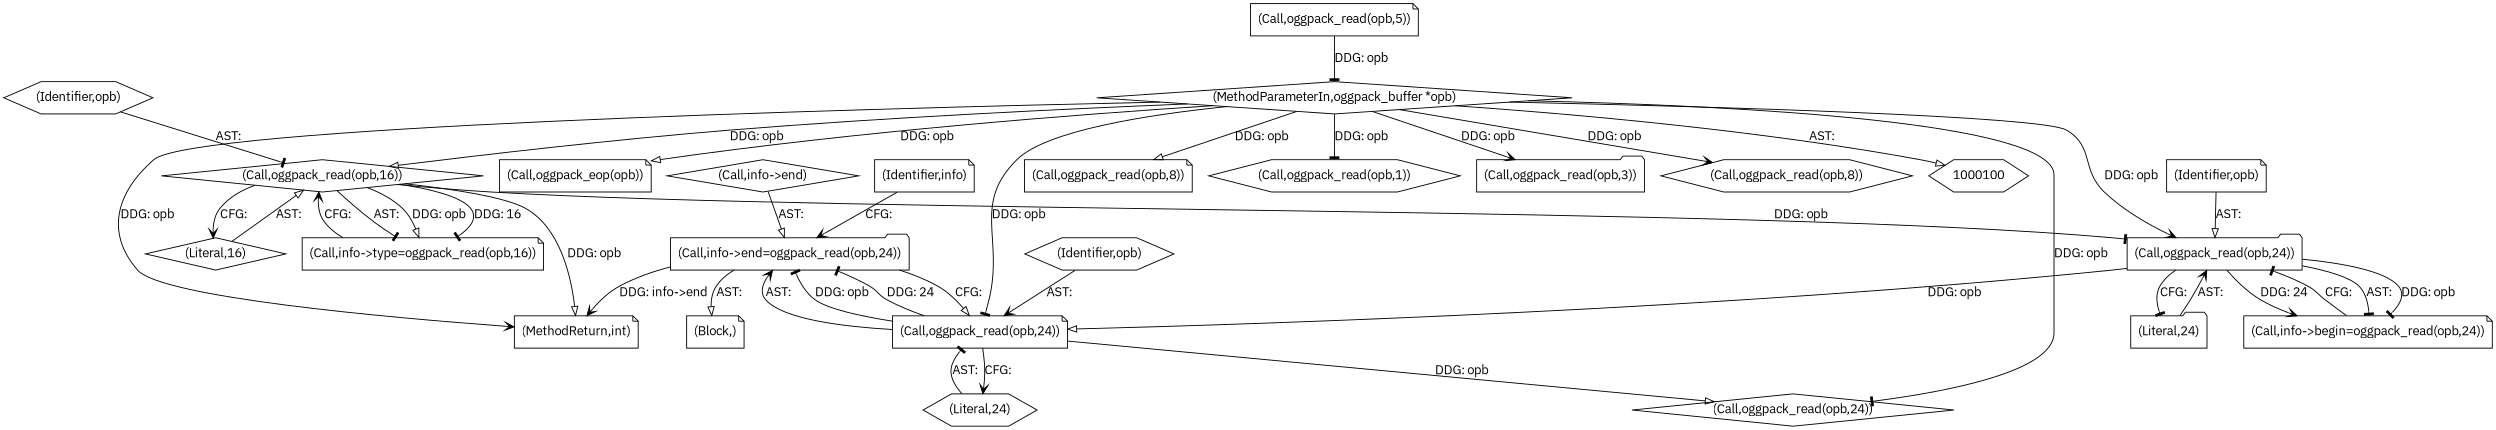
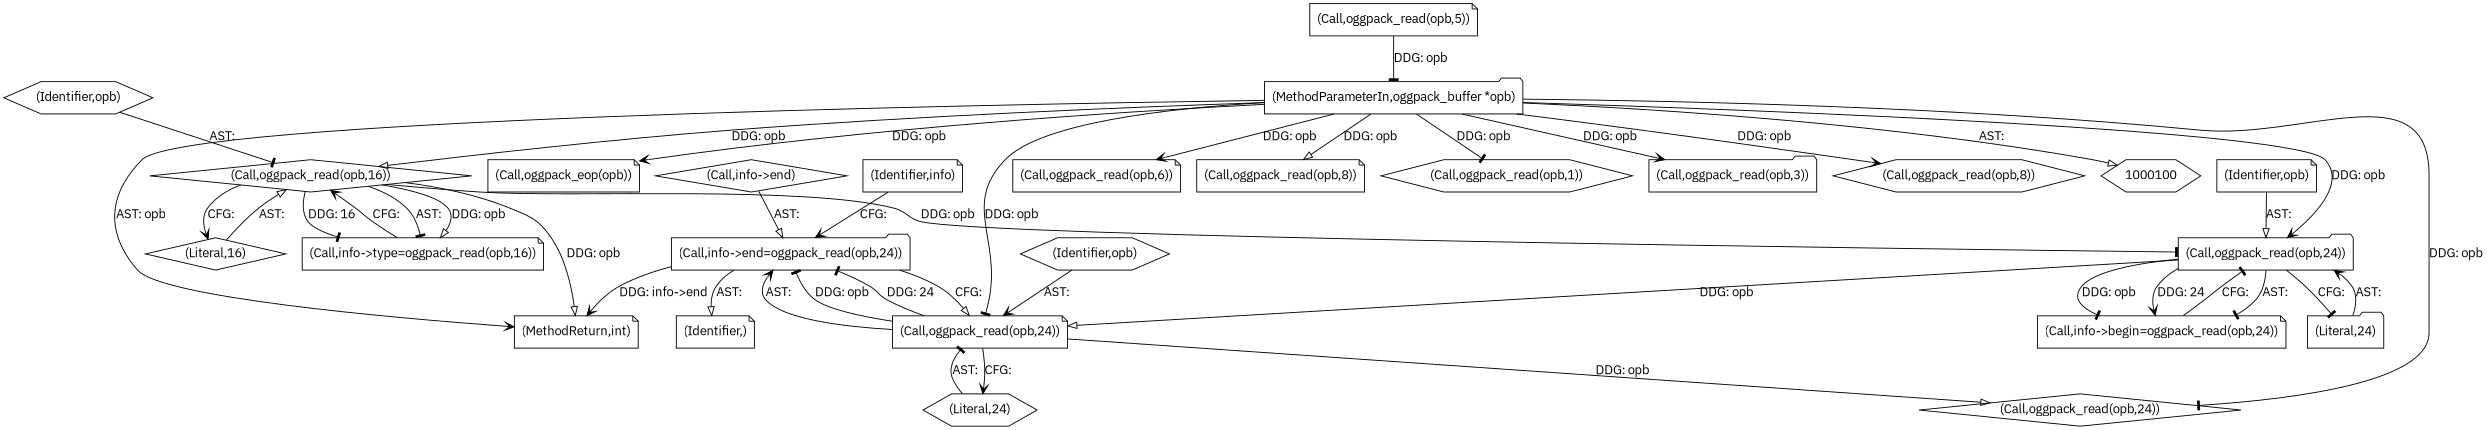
node "(MethodParameterIn,oggpack_buffer *opb)": shape diamond -> folder
edge "(MethodParameterIn,oggpack_buffer *opb)" -> "(Call,oggpack_eop(opb))": arrowhead onormal -> vee
node "(Call,oggpack_read(opb,6))": added
edge "(MethodParameterIn,oggpack_buffer *opb)" -> "(MethodReturn,int)": label "DDG: opb" -> "AST: opb"
node "(Block,)": label "(Block,)" -> "(Identifier,)"
